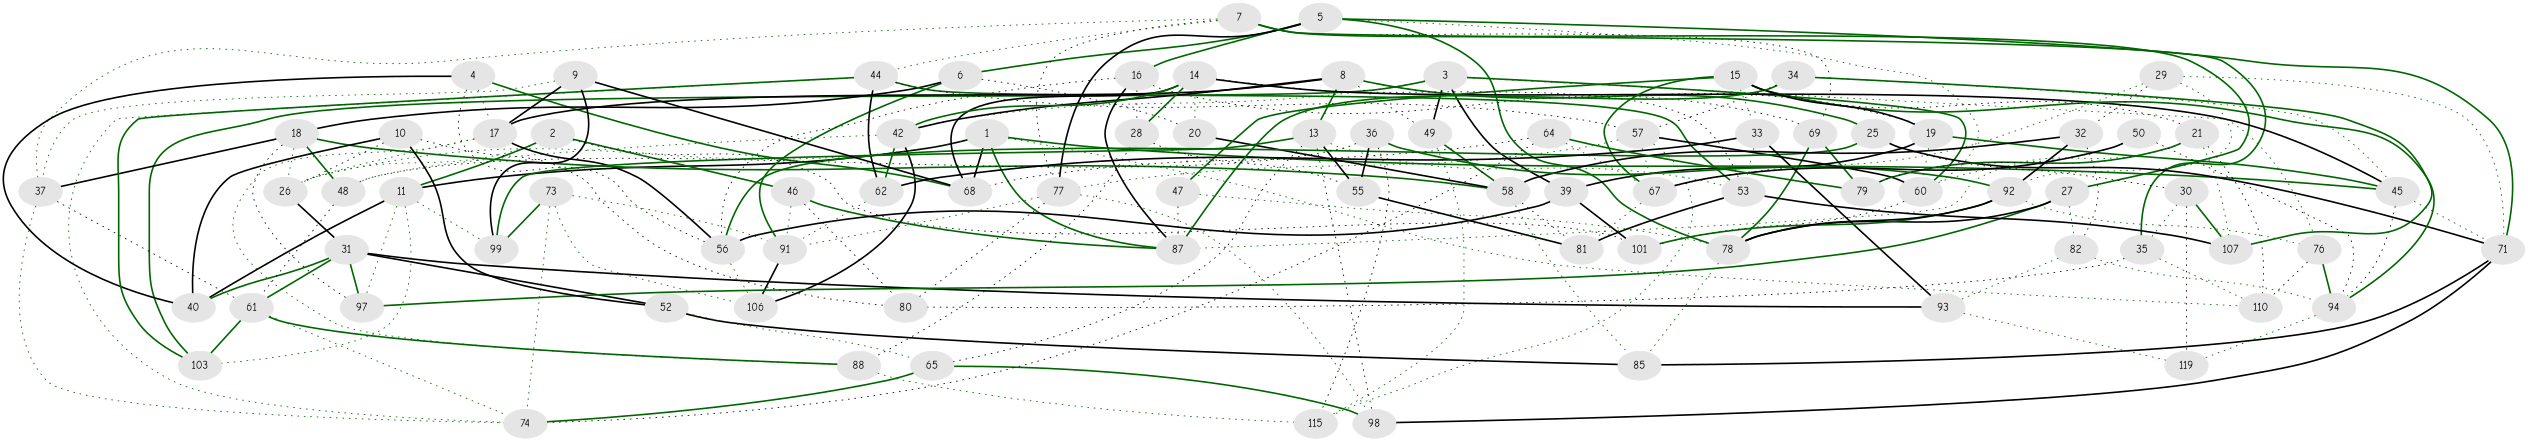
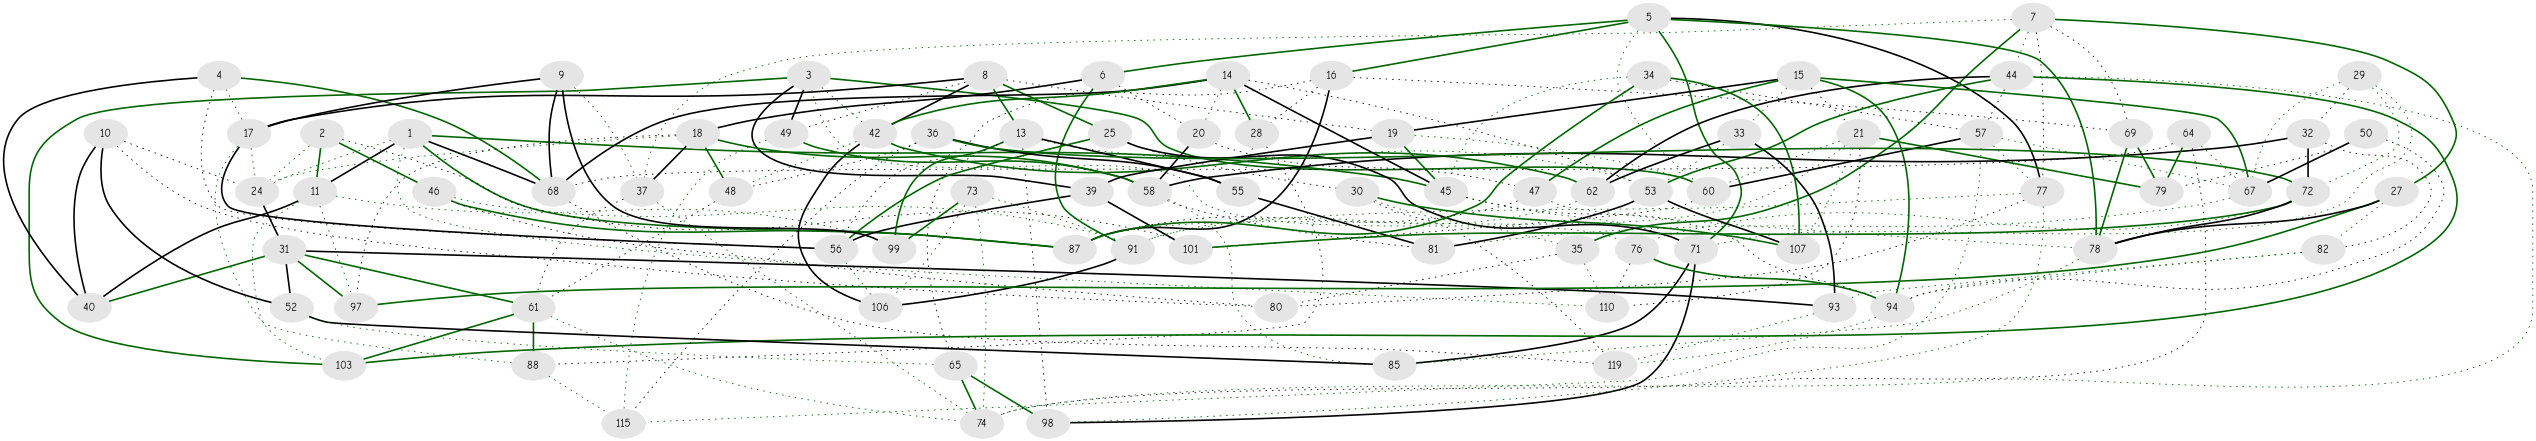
node "26": label "26" -> "24"
node "92": label "92" -> "72"
edge "68" -- "119": added
